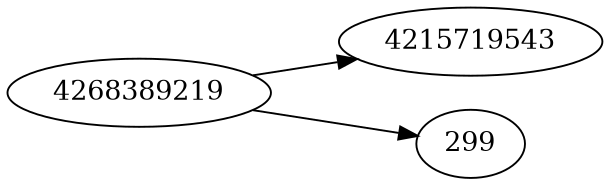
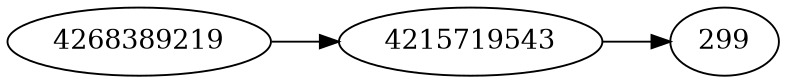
edge "4268389219" -> "299": now "4215719543" -> "299"
